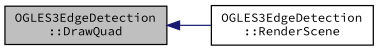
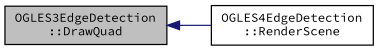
node "OGLES3EdgeDetection ::RenderScene": label "OGLES3EdgeDetection ::RenderScene" -> "OGLES4EdgeDetection ::RenderScene"
